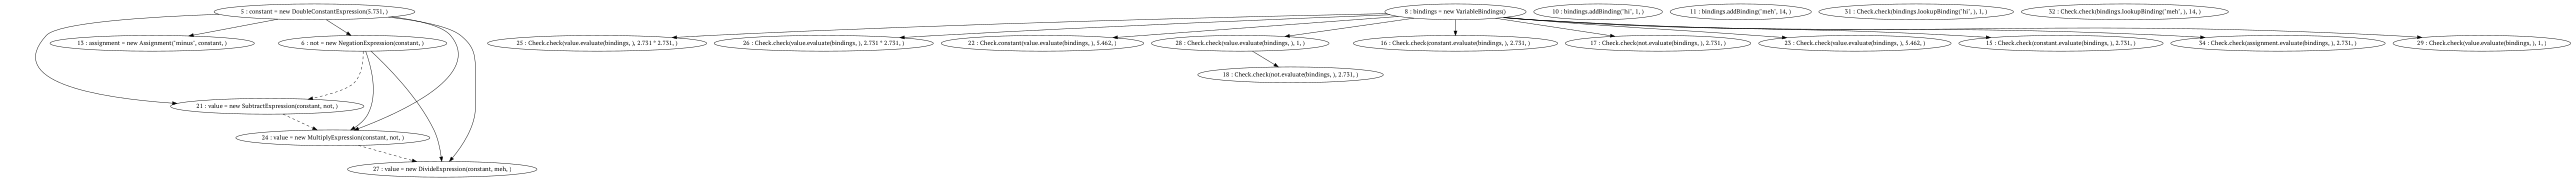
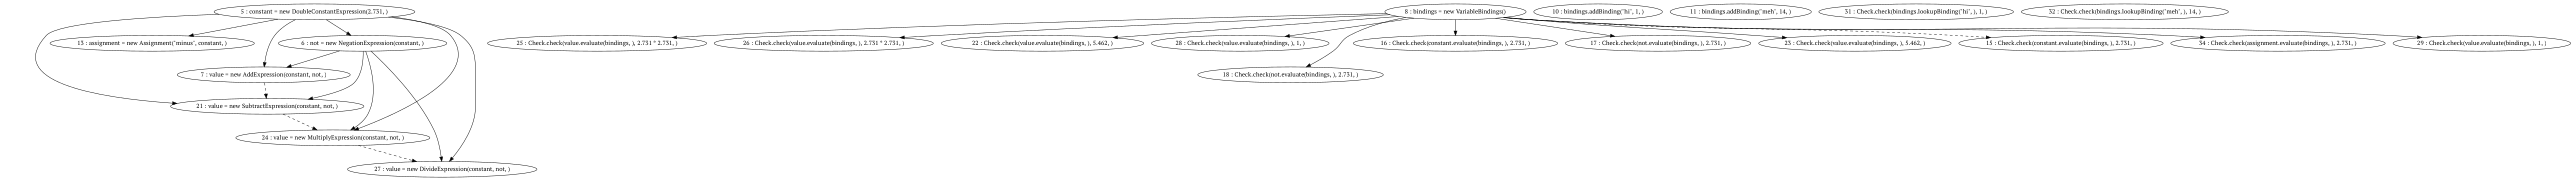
node "5 : constant = new DoubleConstantExpression(5.731, )": label "5 : constant = new DoubleConstantExpression(5.731, )" -> "5 : constant = new DoubleConstantExpression(2.731, )"
edge "8 : bindings = new VariableBindings()" -> "15 : Check.check(constant.evaluate(bindings, ), 2.731, )": style solid -> dashed
node "22 : Check.constant(value.evaluate(bindings, ), 5.462, )": label "22 : Check.constant(value.evaluate(bindings, ), 5.462, )" -> "22 : Check.check(value.evaluate(bindings, ), 5.462, )"
edge "28 : Check.check(value.evaluate(bindings, ), 1, )" -> "18 : Check.check(not.evaluate(bindings, ), 2.731, )": now "8 : bindings = new VariableBindings()" -> "18 : Check.check(not.evaluate(bindings, ), 2.731, )"
node "7 : value = new AddExpression(constant, not, )": added
edge "6 : not = new NegationExpression(constant, )" -> "21 : value = new SubtractExpression(constant, not, )": style dashed -> solid
node "27 : value = new DivideExpression(constant, meh, )": label "27 : value = new DivideExpression(constant, meh, )" -> "27 : value = new DivideExpression(constant, not, )"
